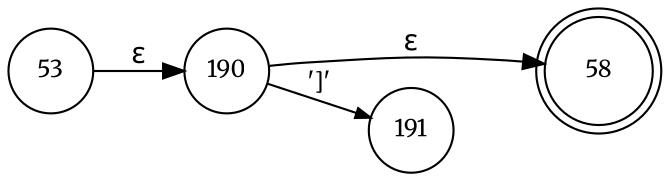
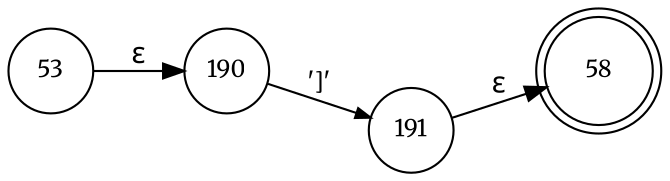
edge "190" -> "58": now "191" -> "58"
